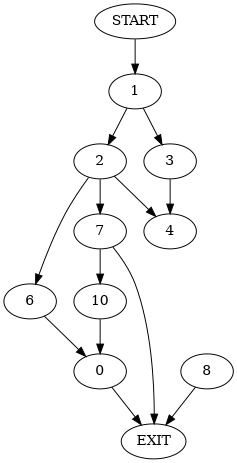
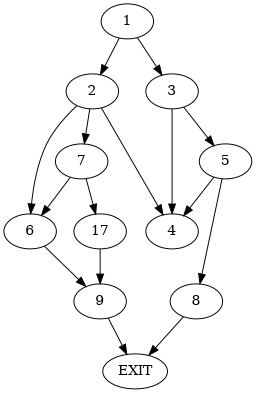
node "START": removed
node "5": added
node "10": label "10" -> "17"
edge "7" -> "EXIT": now "7" -> "6"
node "0": label "0" -> "9"
